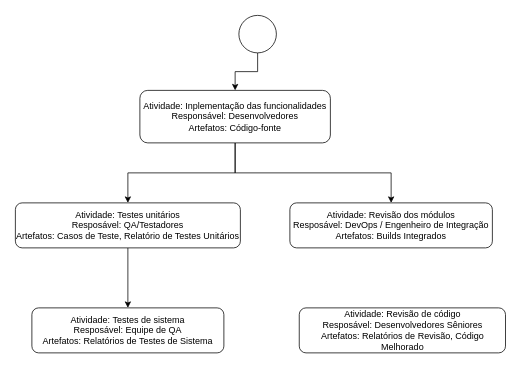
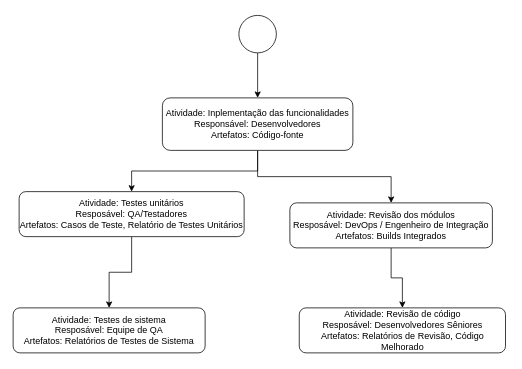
node "Atividade: Inplementação das funcionalidades Responsável: Desenvolvedores Artefatos: Código-fonte": moved (235, 117) -> (258, 124)
node "Atividade: Testes unitários Resposável: QA/Testadores Artefatos: Casos de Teste, Relatório de Testes Unitários": moved (128, 225) -> (132, 214)
edge "Atividade: Revisão dos módulos Resposável: DevOps / Engenheiro de Integração Artefatos: Builds Integrados" -> "Atividade: Revisão de código Resposável: Desenvolvedores Sêniores Artefatos: Relatórios de Revisão, Código Melhorado": added
node "Atividade: Testes de sistema Resposável: Equipe de QA Artefatos: Relatórios de Testes de Sistema": moved (128, 330) -> (109, 330)
